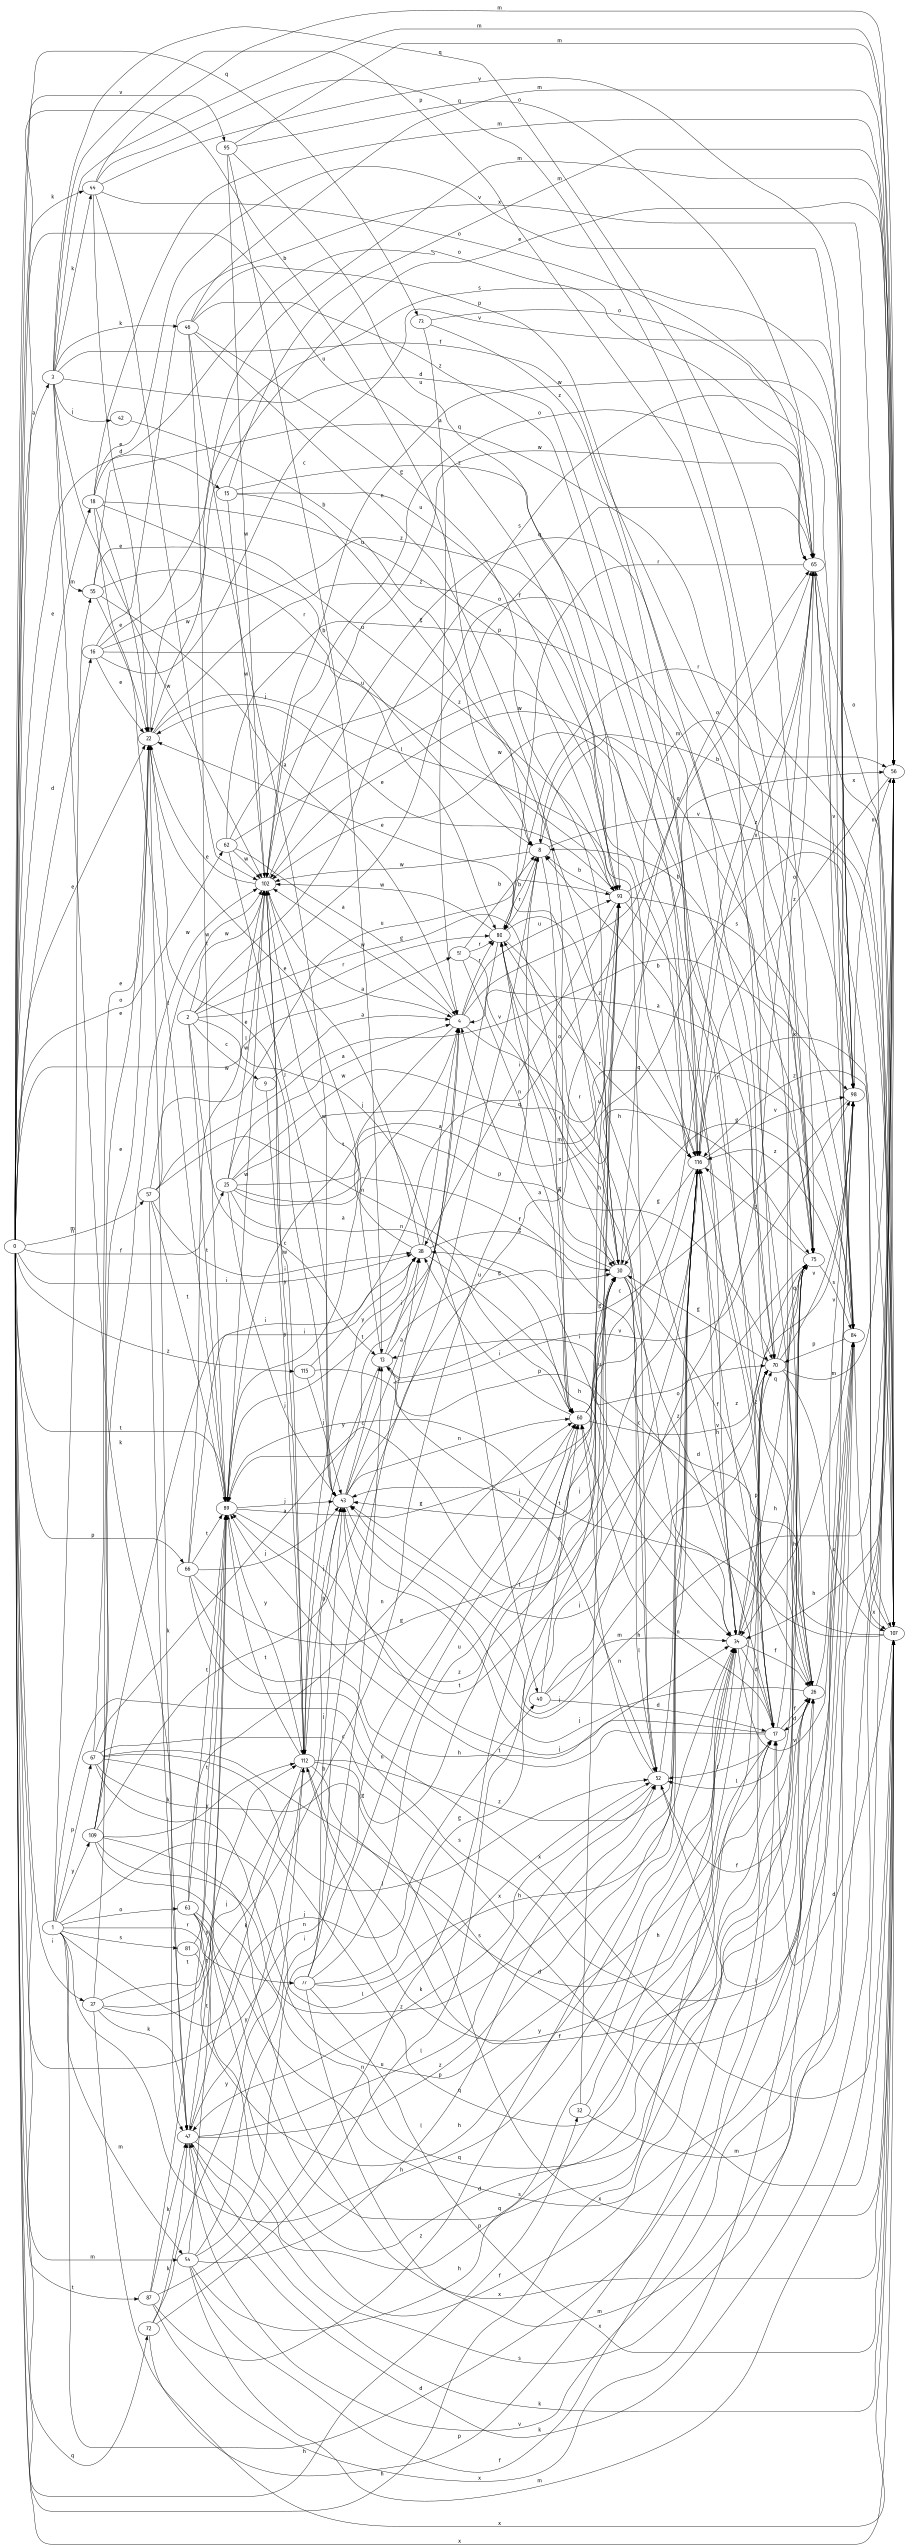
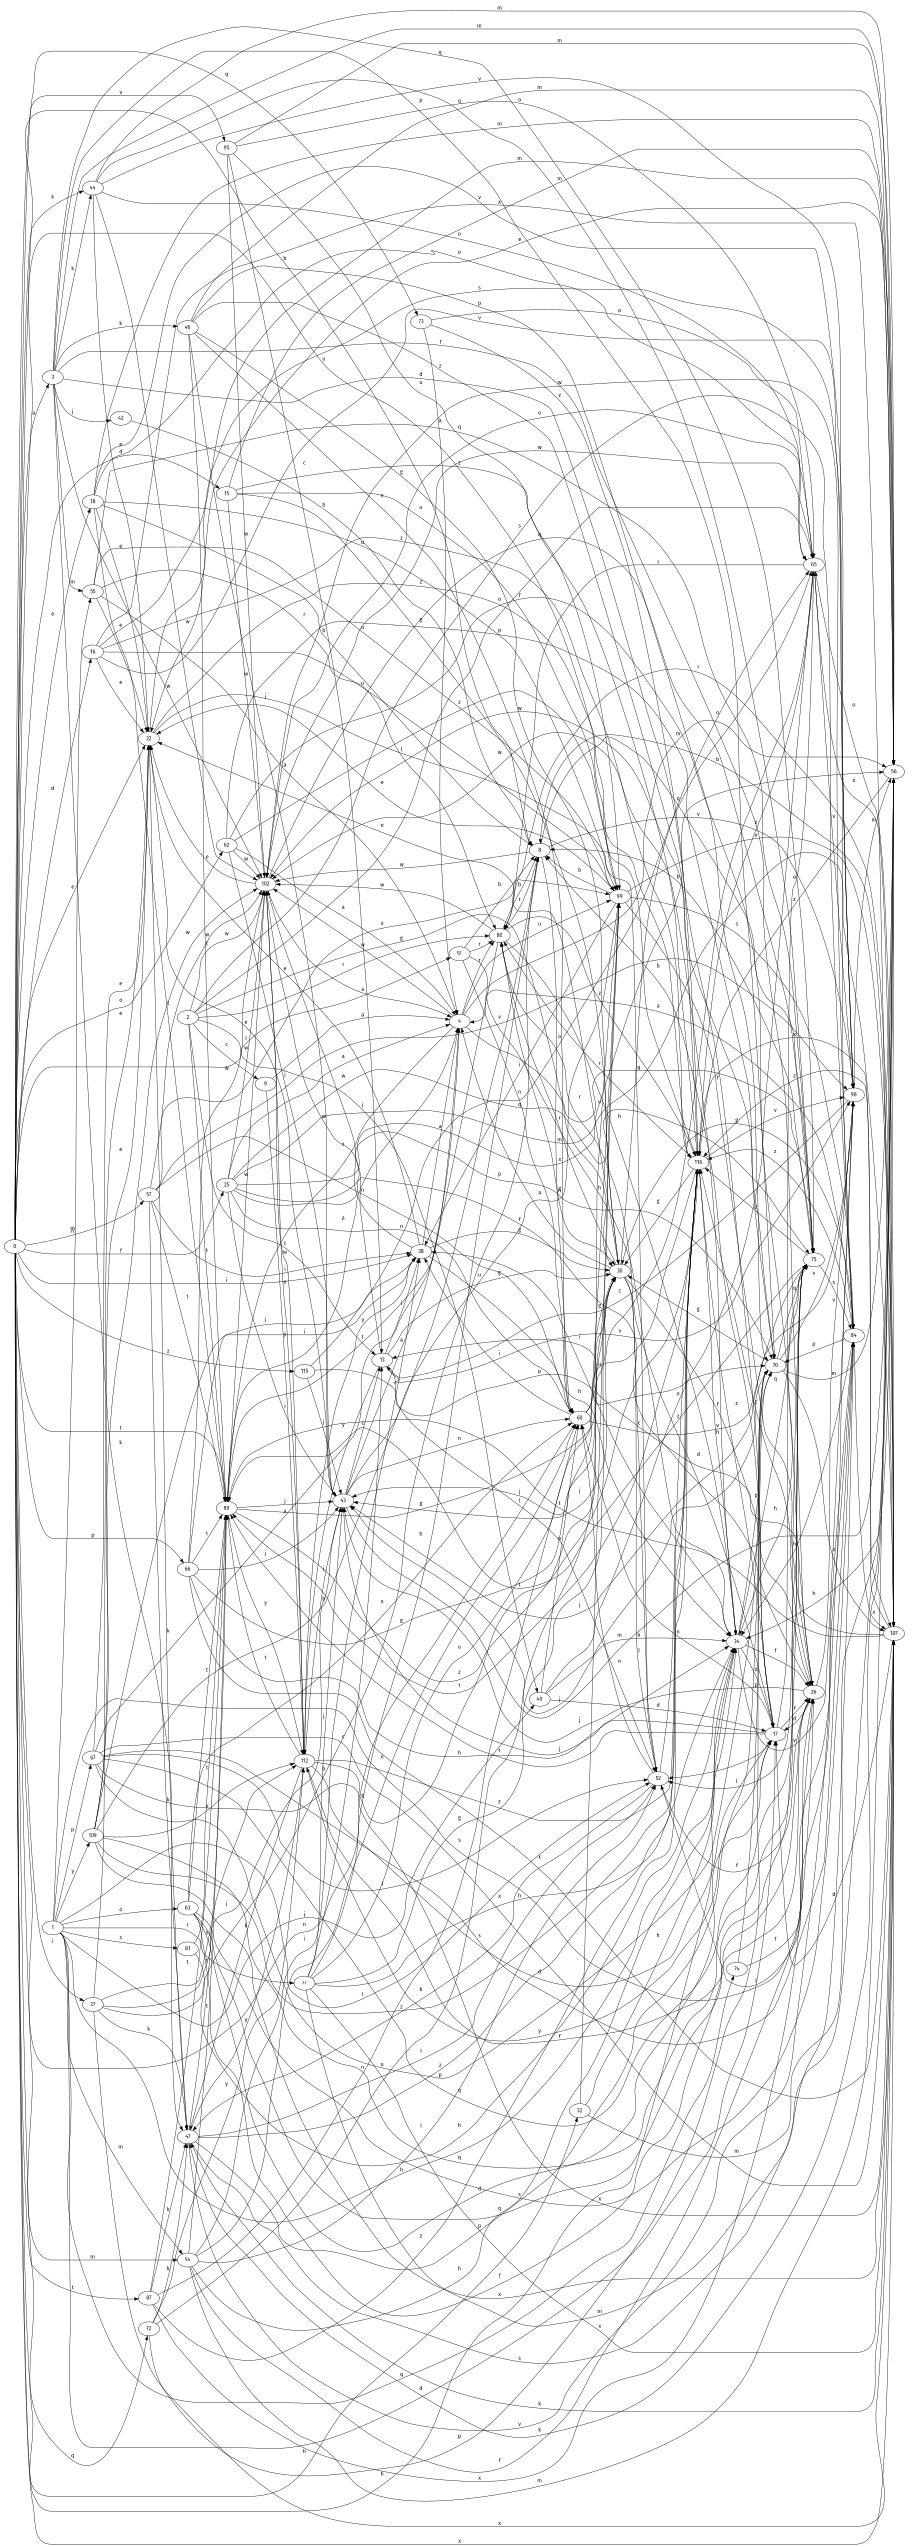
node "93": label "93" -> "99"
edge "77" -> "8": added, label "b"
node "74": added
